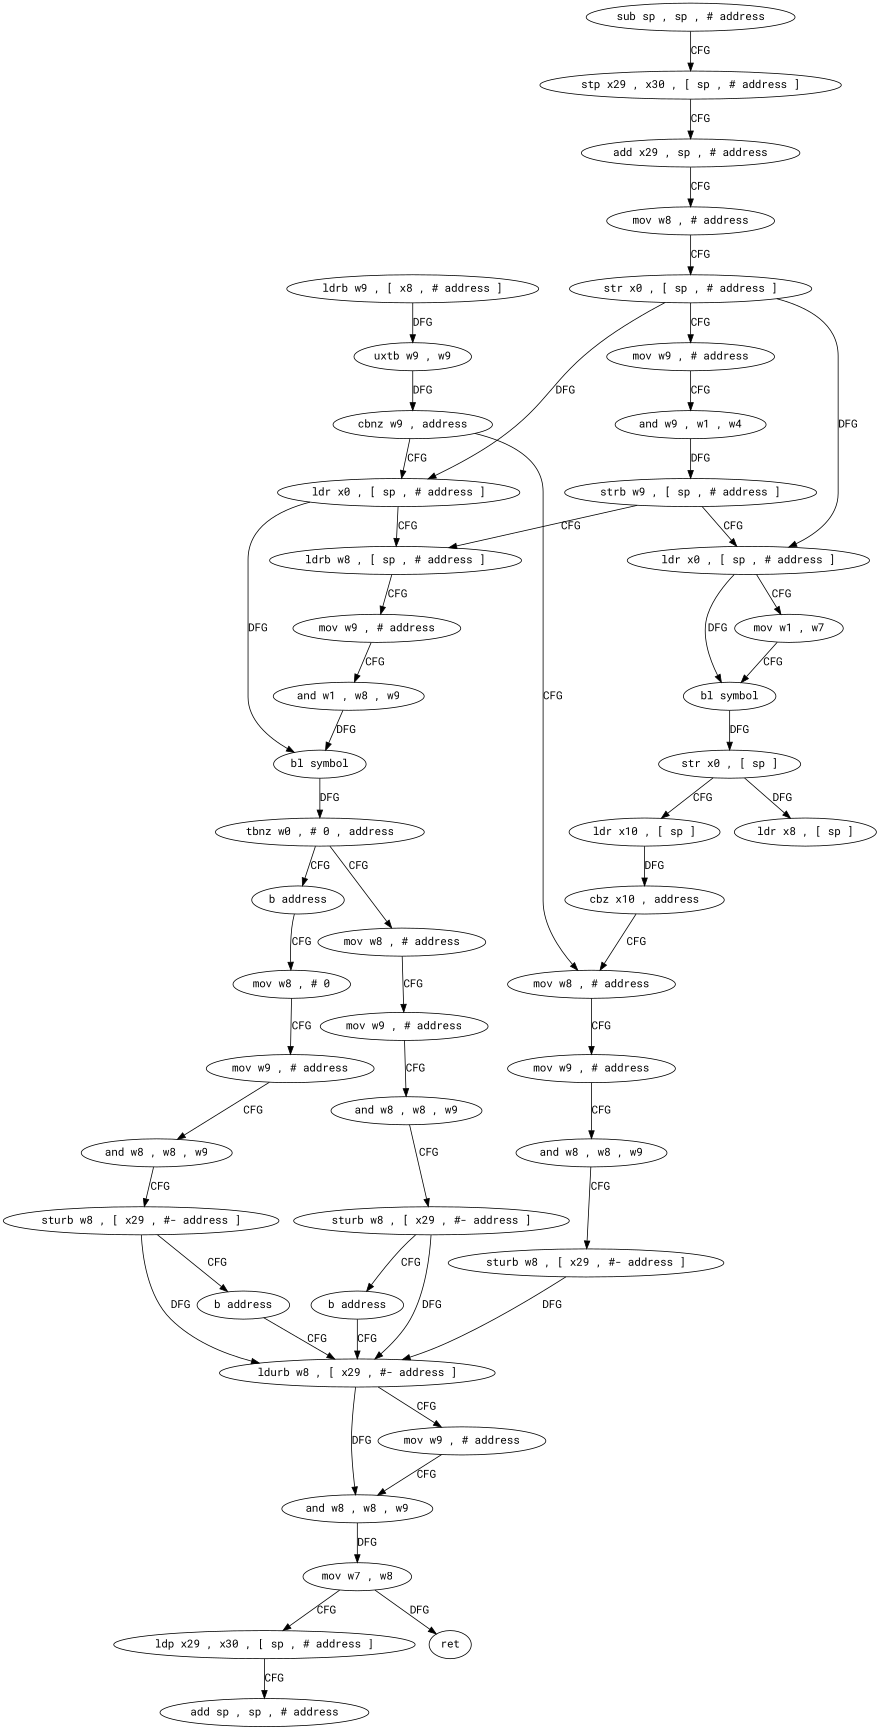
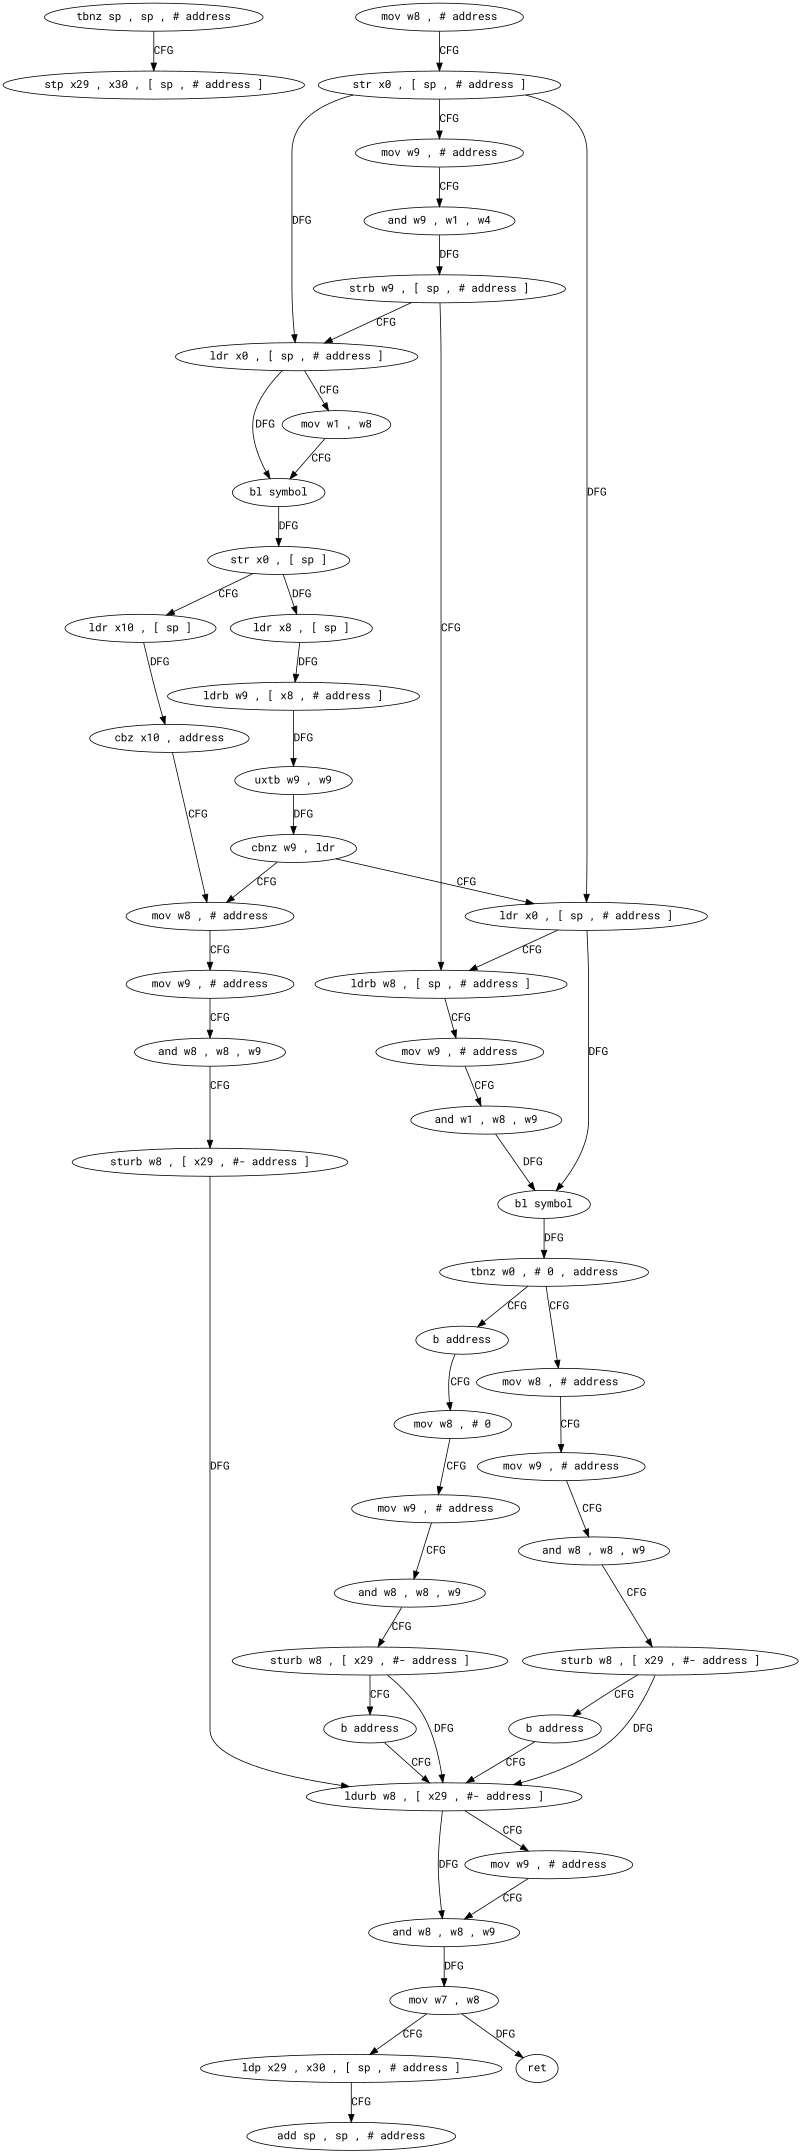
node "sub sp , sp , # address": label "sub sp , sp , # address" -> "tbnz sp , sp , # address"
node "add x29 , sp , # address": removed
node "cbnz w9 , address": label "cbnz w9 , address" -> "cbnz w9 , ldr"
node "mov w1 , w7": label "mov w1 , w7" -> "mov w1 , w8"
edge "ldr x8 , [ sp ]" -> "ldrb w9 , [ x8 , # address ]": added, label "DFG"
